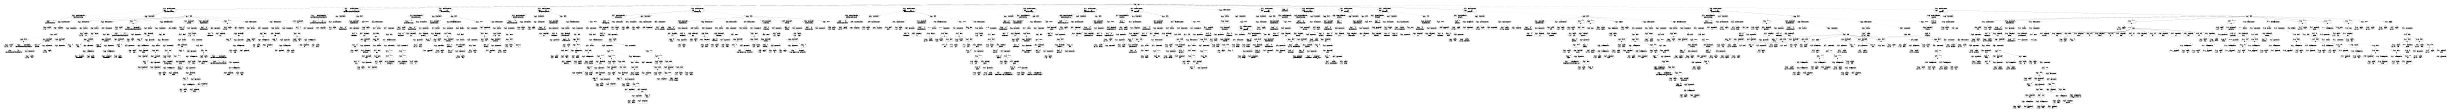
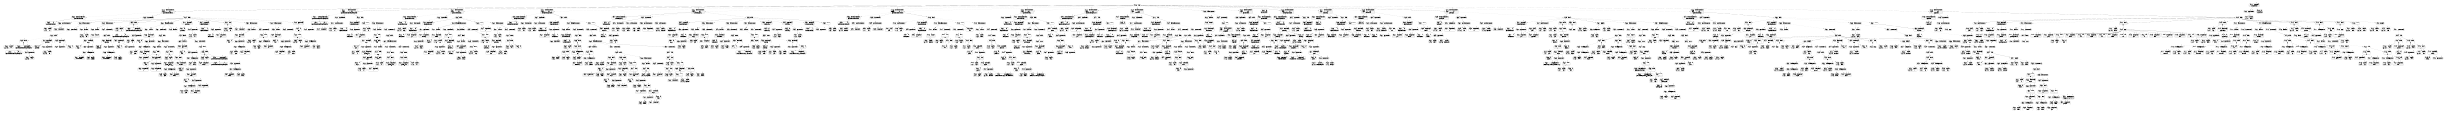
node "196177": removed
node "197195": added
